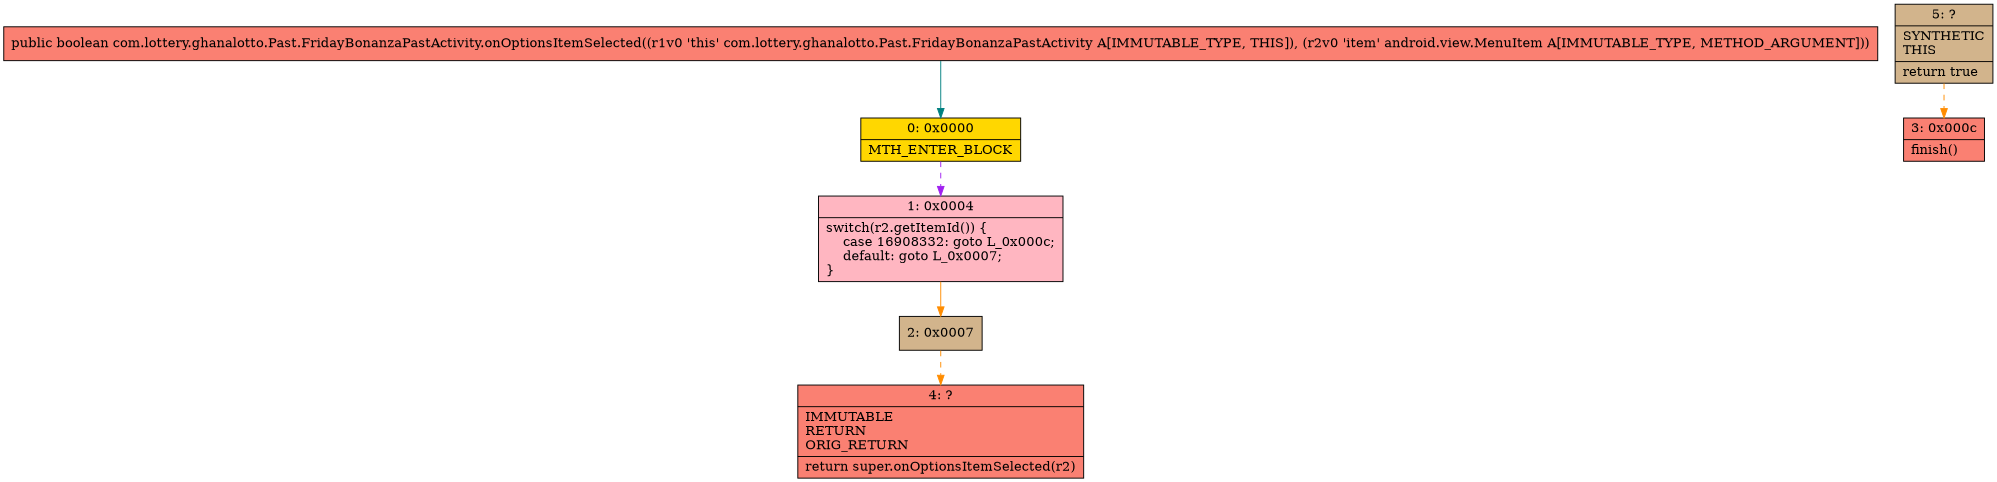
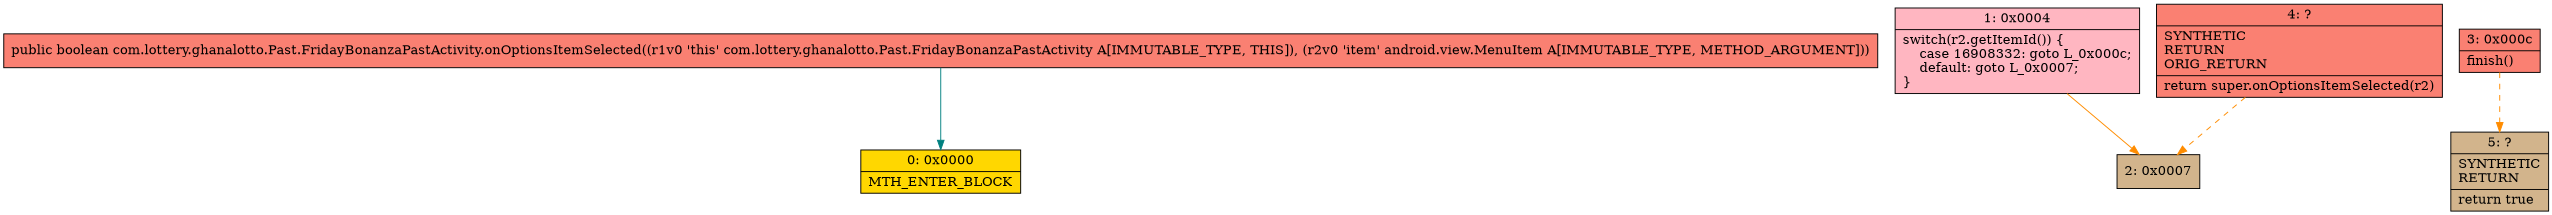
node "5: ?": text "THIS" -> "RETURN"
edge "5: ?" -> "3: 0x000c": reversed
edge "0: 0x0000" -> "1: 0x0004": removed
edge "2: 0x0007" -> "4: ?": reversed
node "4: ?": text "IMMUTABLE" -> "SYNTHETIC"
